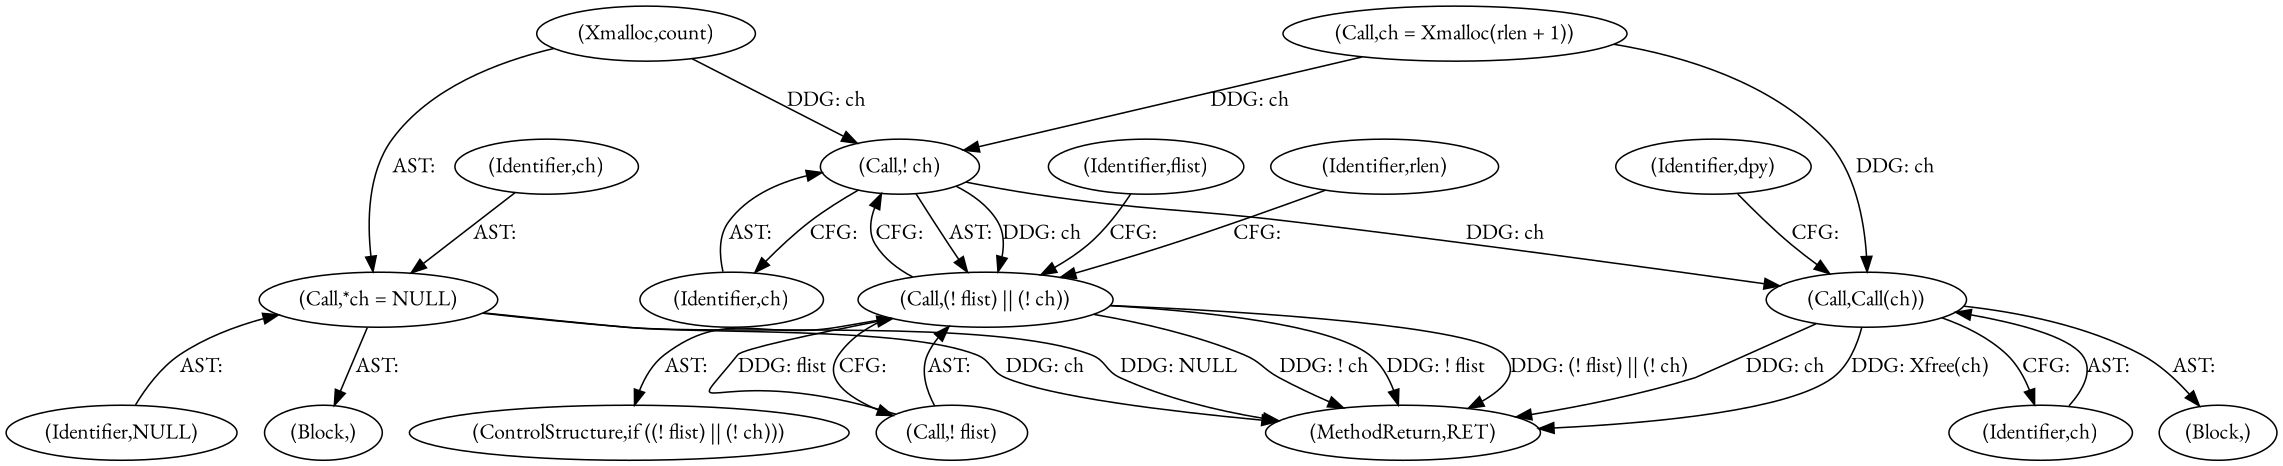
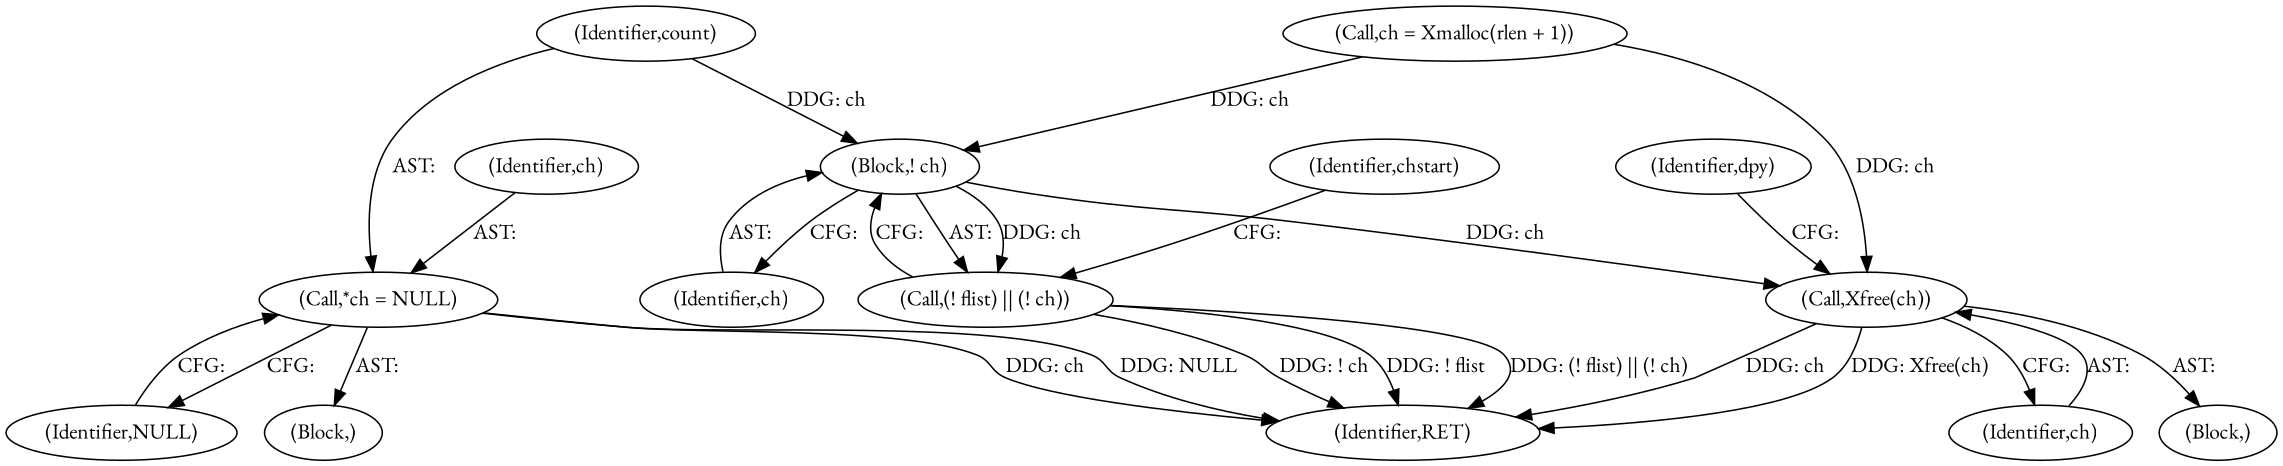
node "(Xmalloc,count)": label "(Xmalloc,count)" -> "(Identifier,count)"
node "(Call,! ch)": label "(Call,! ch)" -> "(Block,! ch)"
node "(Identifier,flist)": removed
node "(Identifier,rlen)": label "(Identifier,rlen)" -> "(Identifier,chstart)"
node "(Call,Call(ch))": label "(Call,Call(ch))" -> "(Call,Xfree(ch))"
edge "(Call,*ch = NULL)" -> "(Identifier,NULL)": added, label "CFG:"
edge "(Identifier,NULL)" -> "(Call,*ch = NULL)": label "AST: " -> "CFG: "
node "(ControlStructure,if ((! flist) || (! ch)))": removed
node "(Call,! flist)": removed
node "(MethodReturn,RET)": label "(MethodReturn,RET)" -> "(Identifier,RET)"
